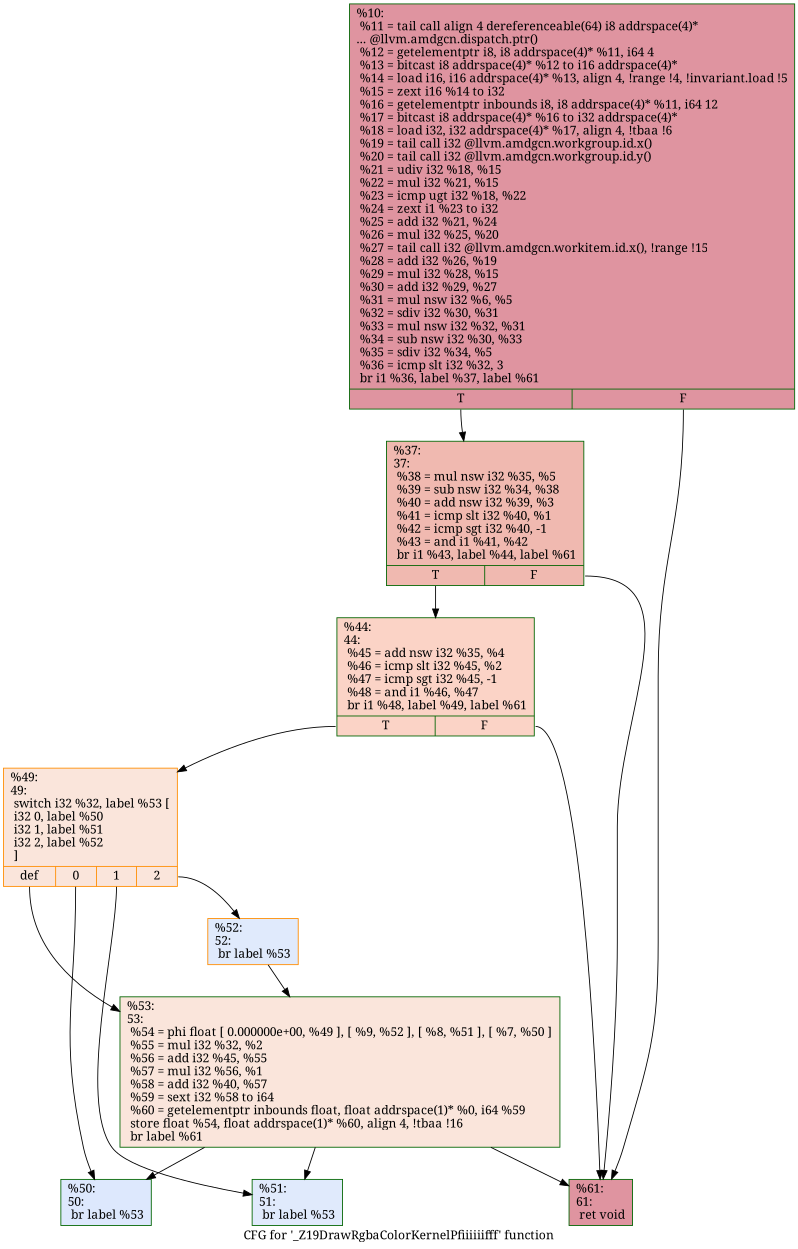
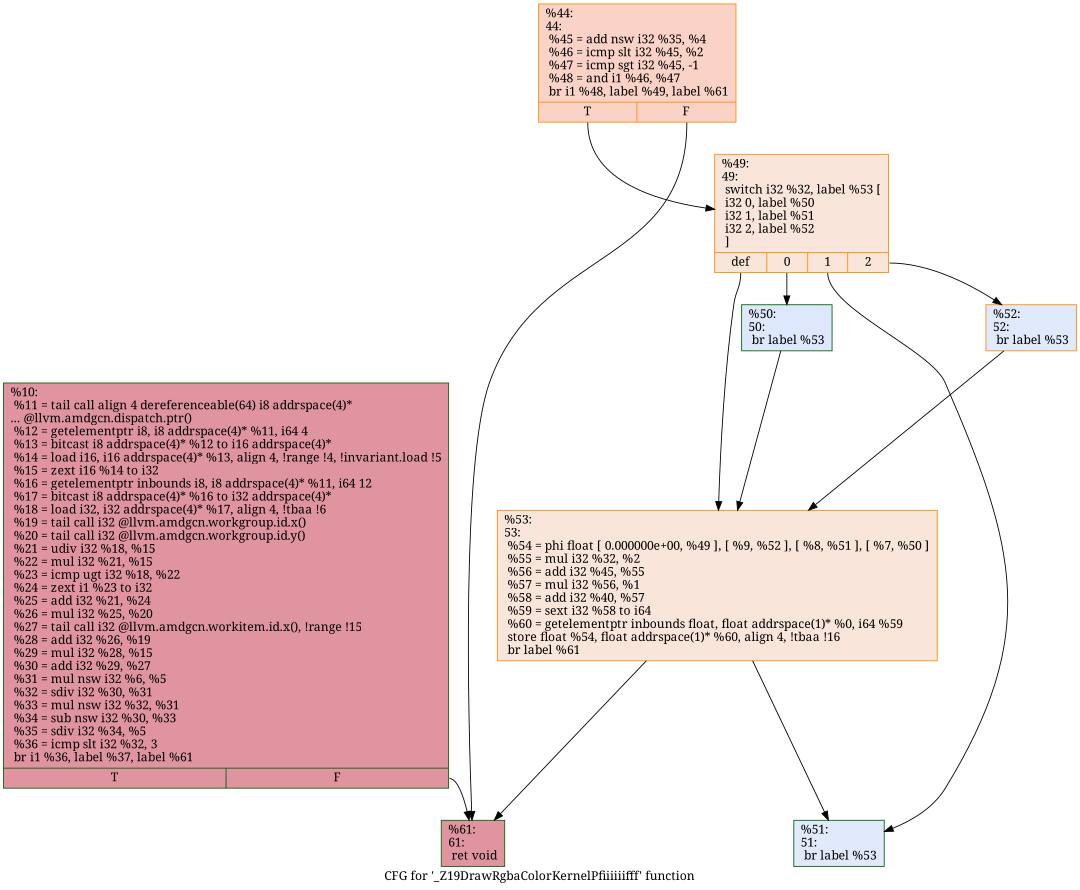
node "%37:": removed
node "%44:": color darkgreen -> darkorange
node "%53:": color darkgreen -> darkorange
edge "%53:" -> "%50:": reversed
